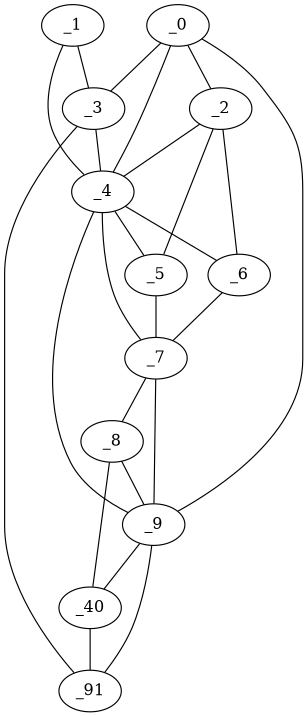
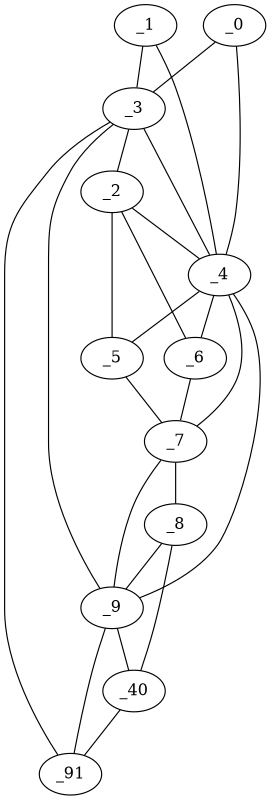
edge "_0" -- "_2": now "_3" -- "_2"
edge "_0" -- "_9": now "_3" -- "_9"
